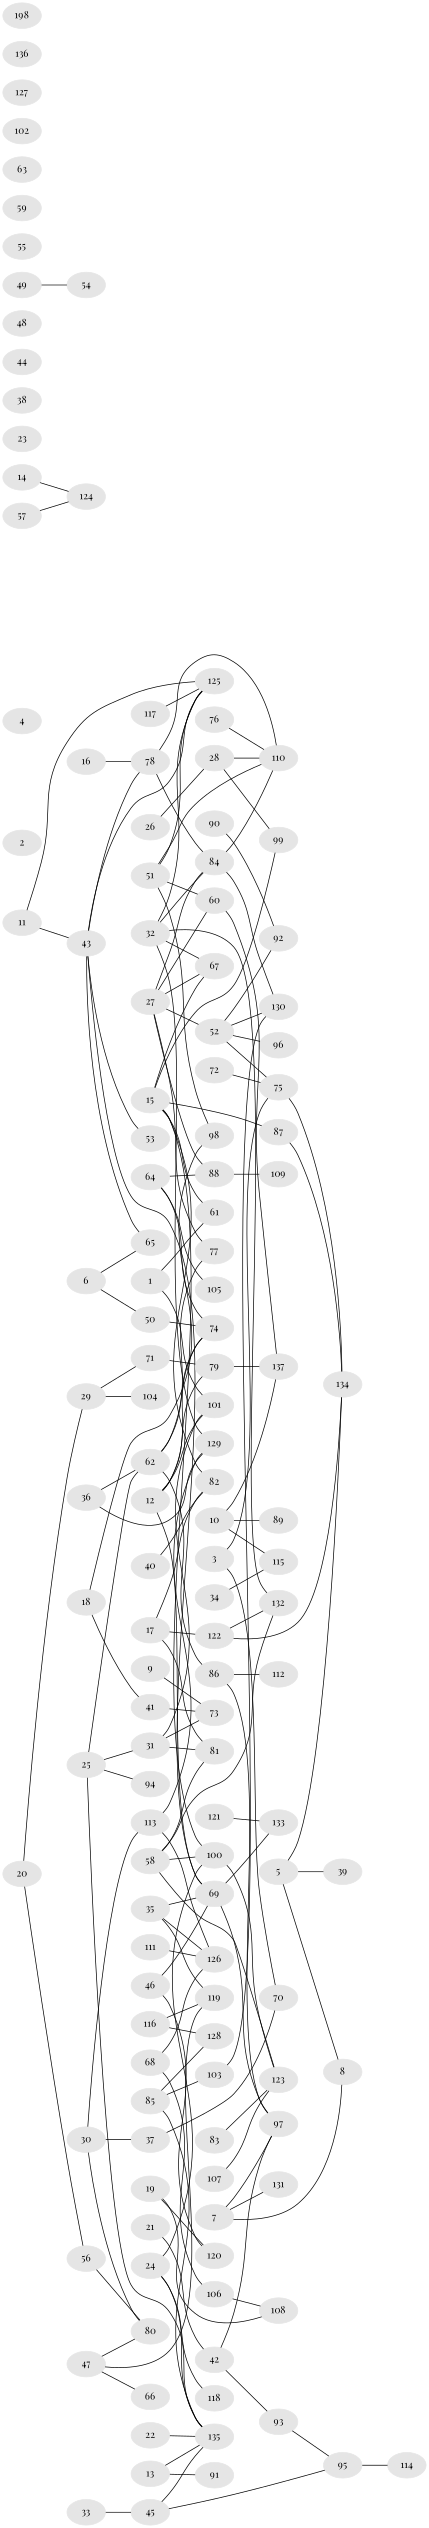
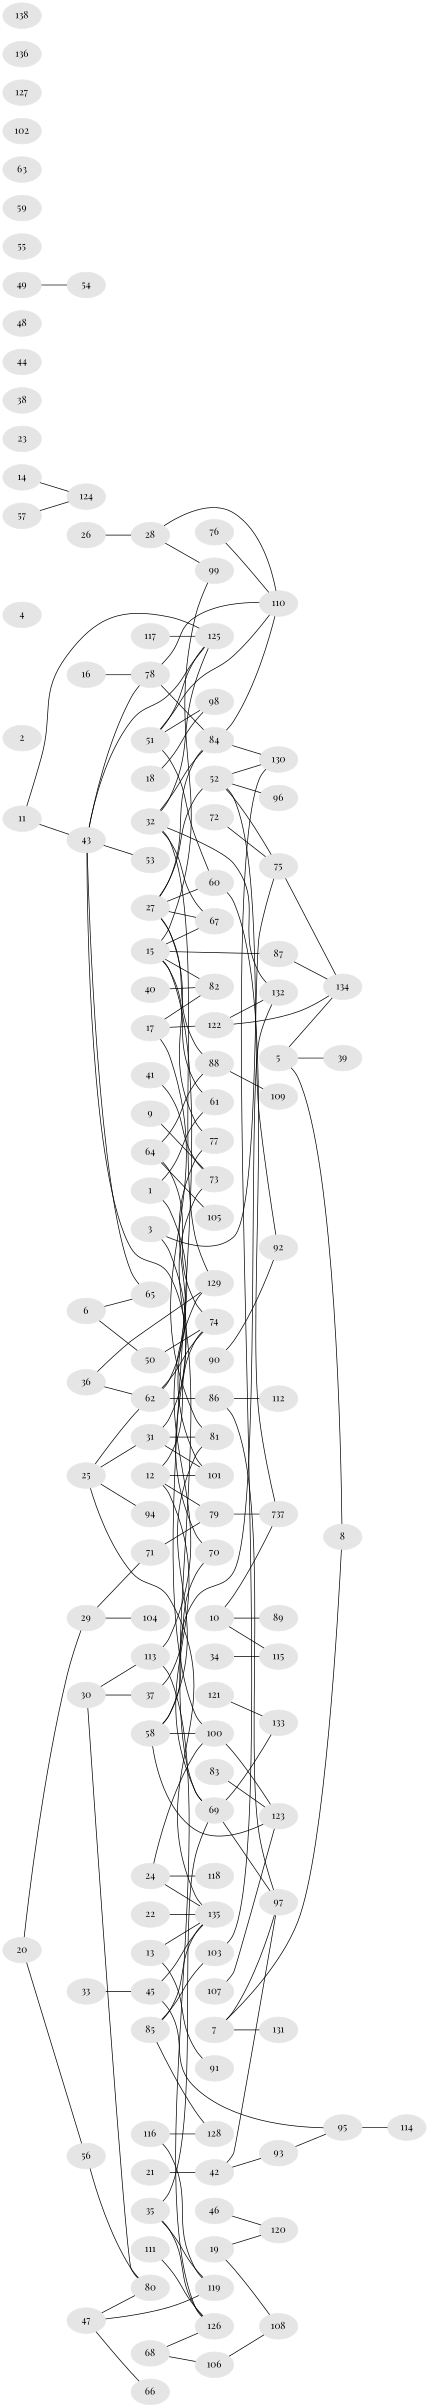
node "198": label "198" -> "138"
node "137": label "137" -> "737"
edge "18" -- "41": removed
edge "69" -- "46": removed
